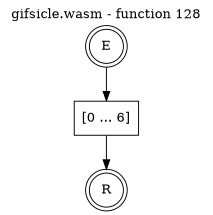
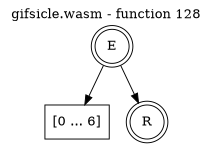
edge "[0 ... 6]" -> "R": now "E" -> "R"
